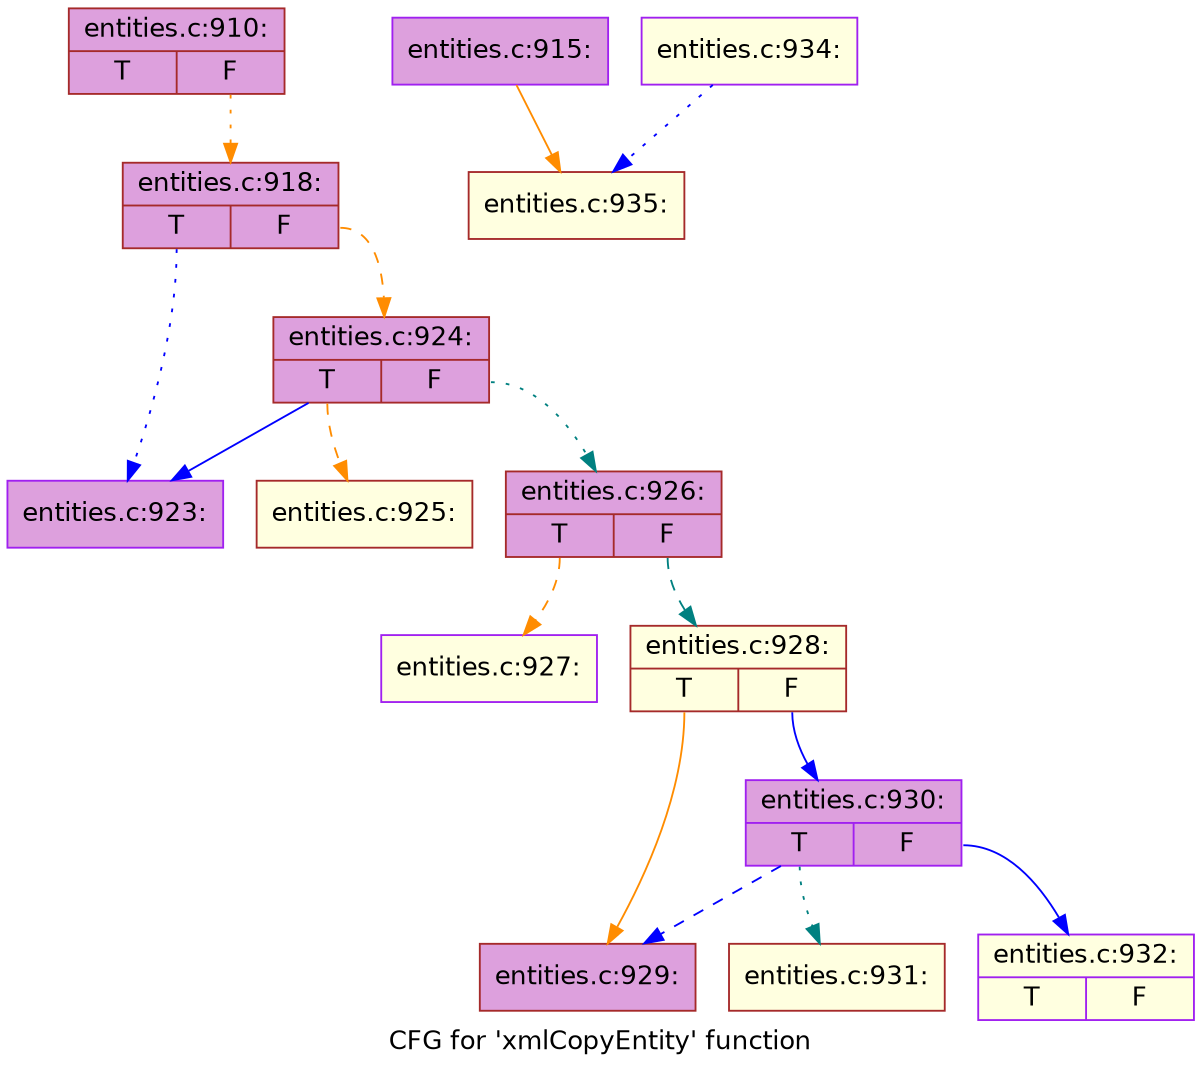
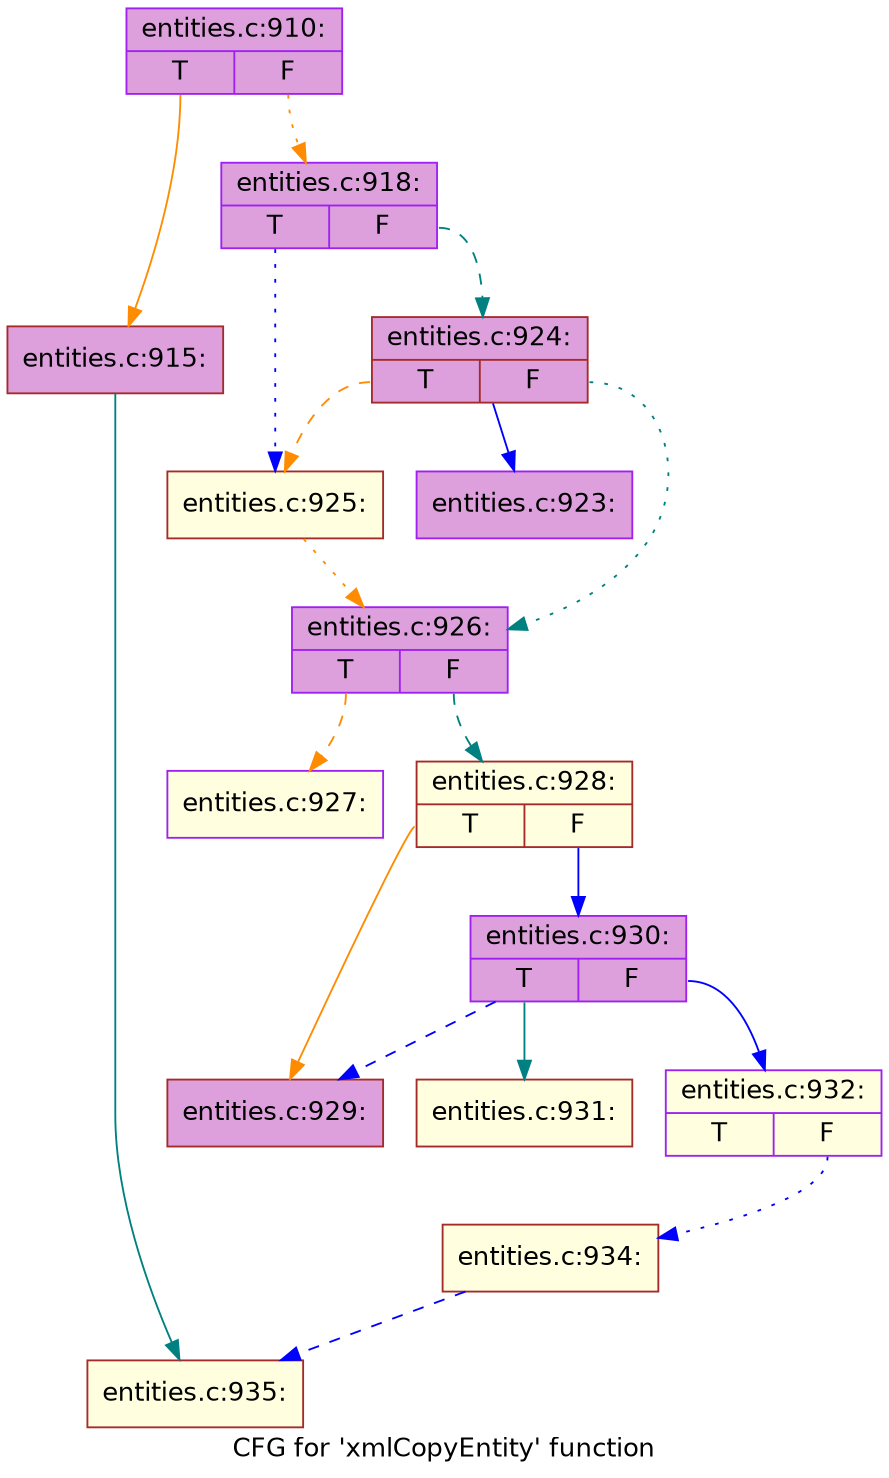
node "entities.c:910:": color brown -> purple
node "entities.c:915:": color purple -> brown
node "entities.c:934:": color purple -> brown
edge "entities.c:915:" -> "entities.c:935:": color darkorange -> teal
edge "entities.c:934:" -> "entities.c:935:": style dotted -> dashed
edge "entities.c:910:" -> "entities.c:915:": added
node "entities.c:918:": color brown -> purple
edge "entities.c:918:" -> "entities.c:924:": color darkorange -> teal
edge "entities.c:918:" -> "entities.c:923:": now "entities.c:918:" -> "entities.c:925:"
node "entities.c:926:": color brown -> purple
edge "entities.c:925:" -> "entities.c:926:": added
edge "entities.c:930:" -> "entities.c:931:": style dotted -> solid
edge "entities.c:932:" -> "entities.c:934:": added
